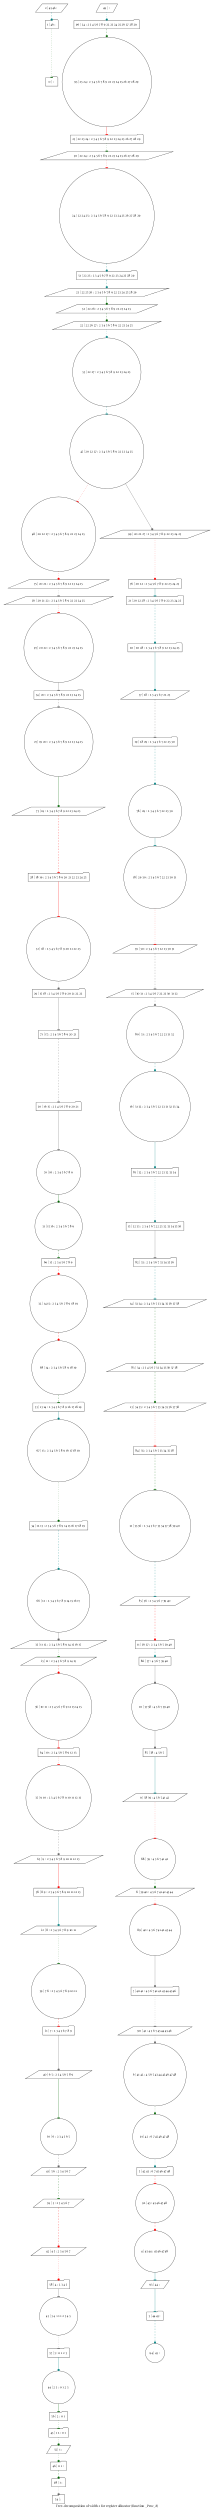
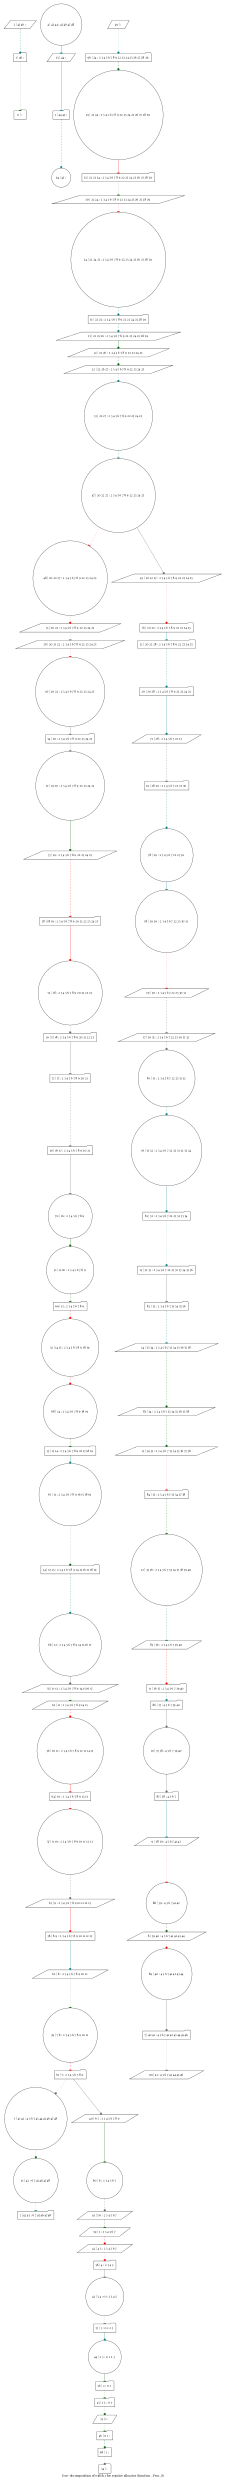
edge "28 | 18 19 : 2 3 4 5 6 7 8 9 20 21 22 23 24 25" -> "72 | 18 : 2 3 4 5 6 7 8 9 20 21 22 23": arrowhead tee -> dot
edge "8 | 39 40 : 4 5 6 7 41 42 43 44" -> "89 | 40 : 4 5 6 7 41 42 43 44": arrowhead tee -> dot
edge "90 | 41 : 4 5 6 7 43 44 45 46" -> "6 | 41 42 : 4 5 6 7 43 44 45 46 47 48": now "61 | 7 : 2 3 4 5 6 7 8 9" -> "6 | 41 42 : 4 5 6 7 43 44 45 46 47 48"
edge "91 | 42 : 6 7 45 46 47 48" -> "5 | 42 43 : 6 7 45 46 47 48": arrowhead dot -> tee
node "92 | 43 : 45 46 47 48": removed
edge "55 | 1 :" -> "46 | 0 1 :": arrowhead dot -> tee
